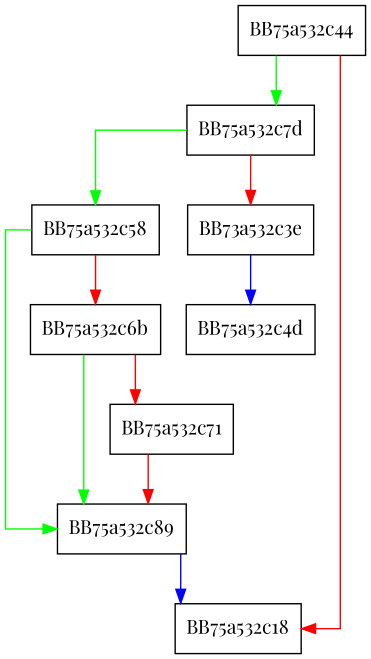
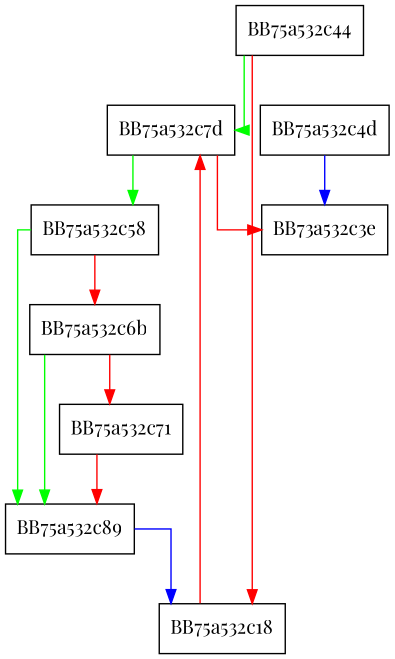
edge "BB73a532c3e" -> "BB75a532c4d": reversed
edge "BB75a532c18" -> "BB75a532c7d": added
